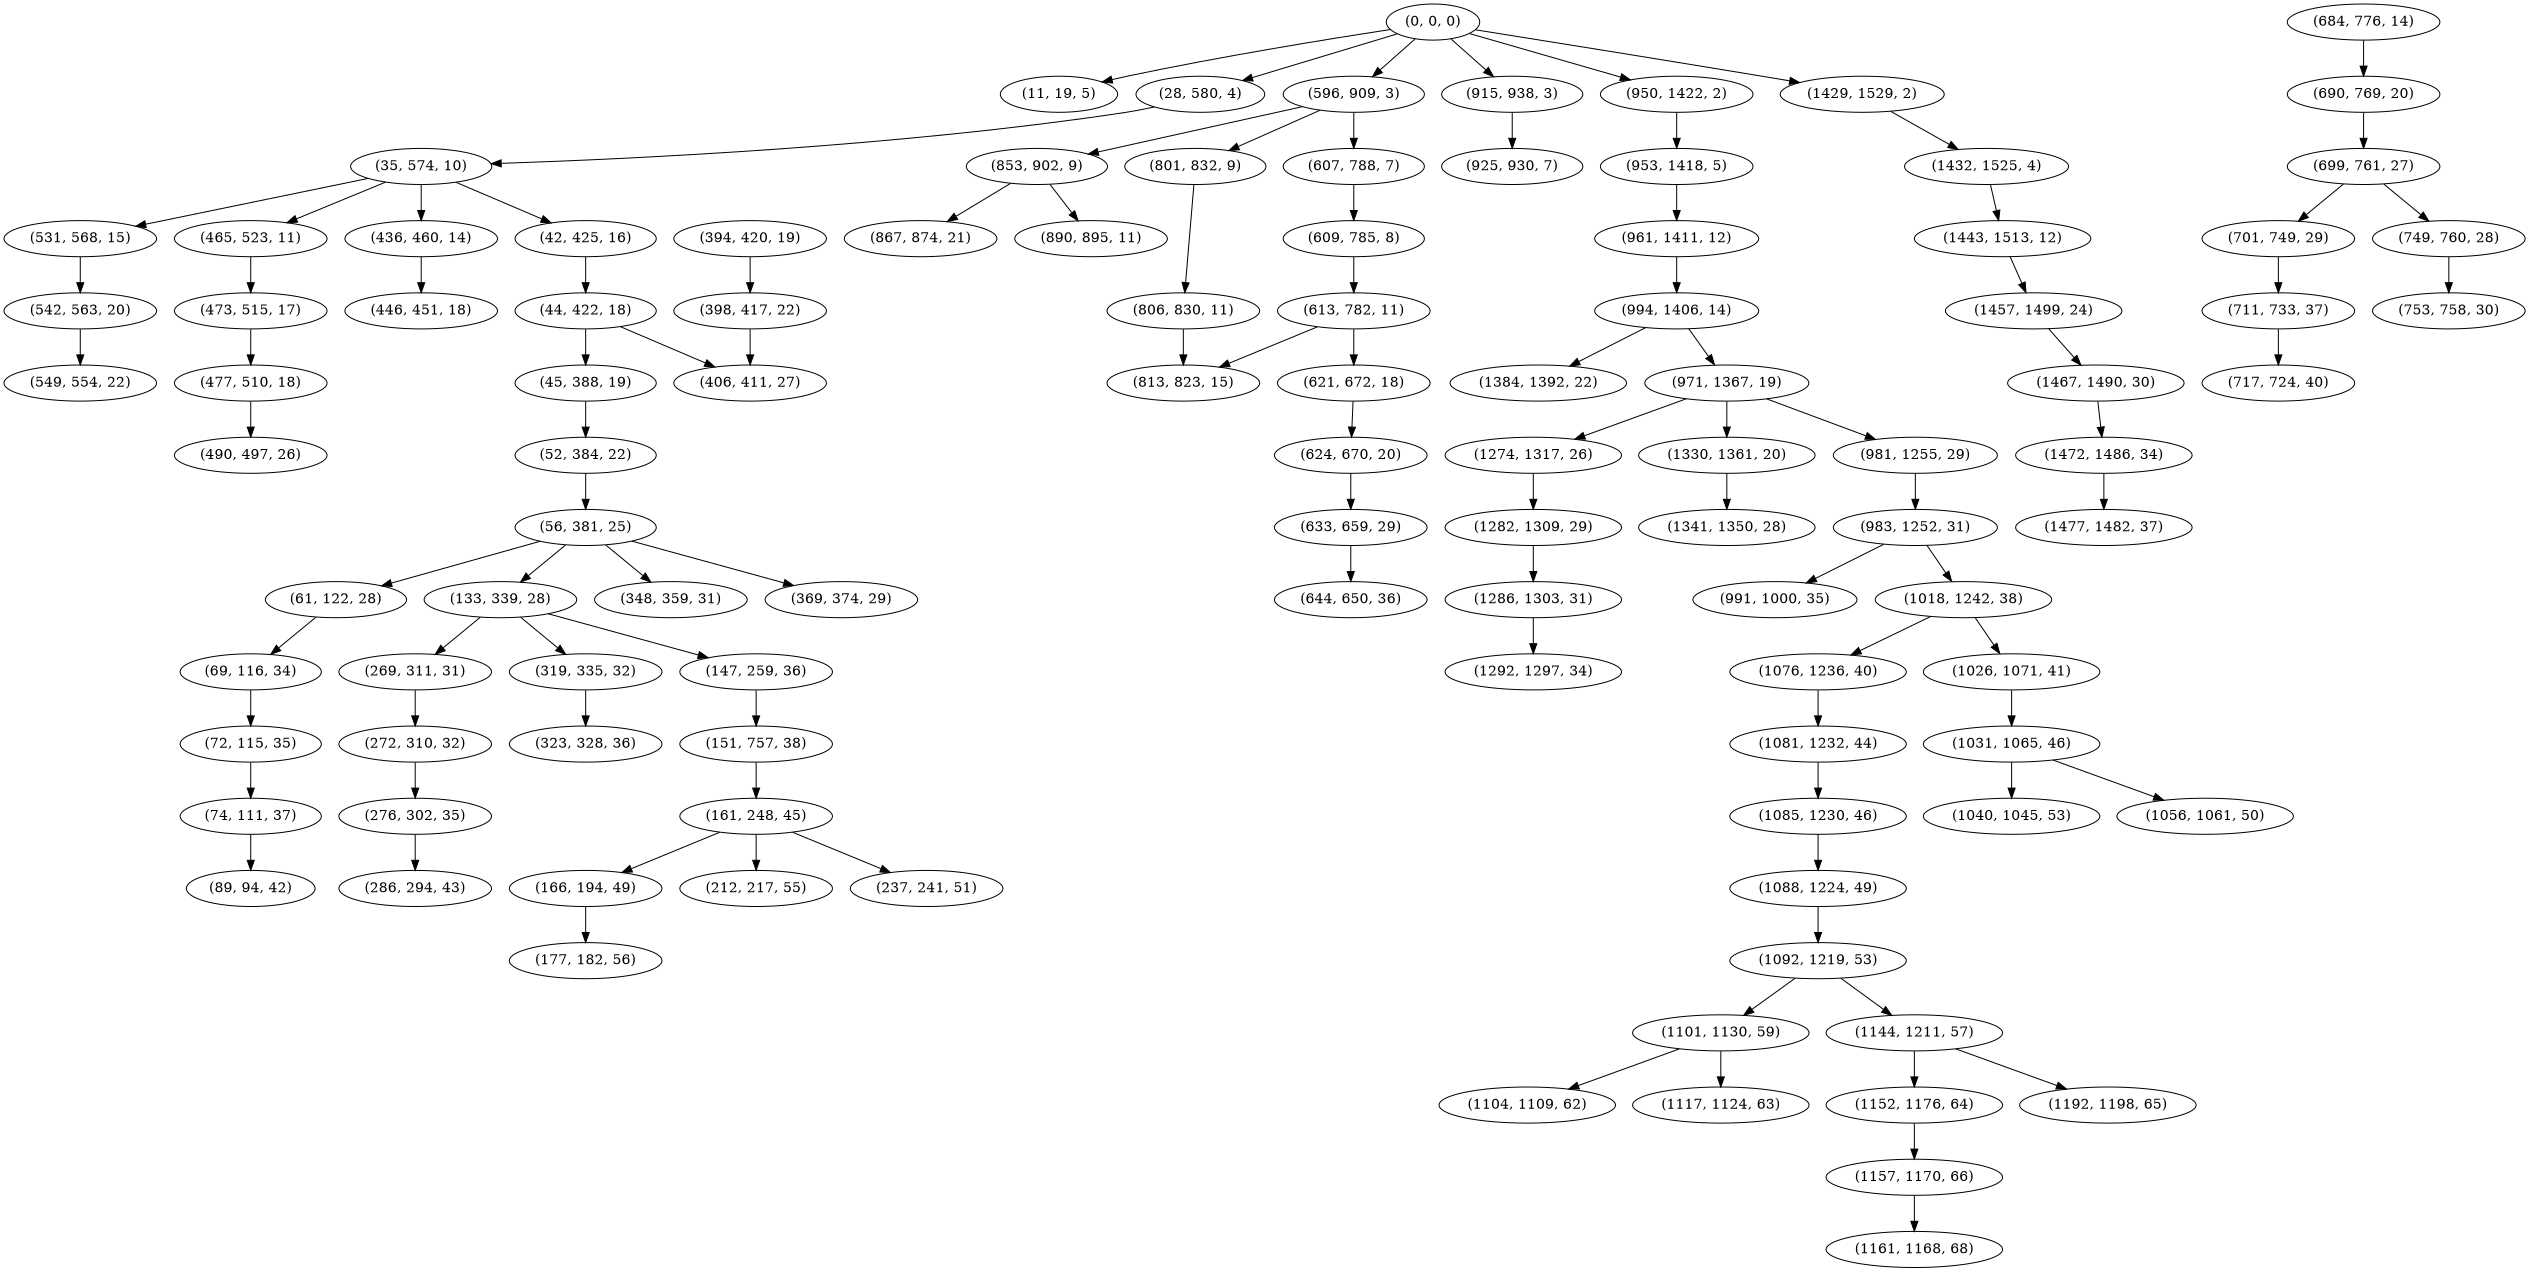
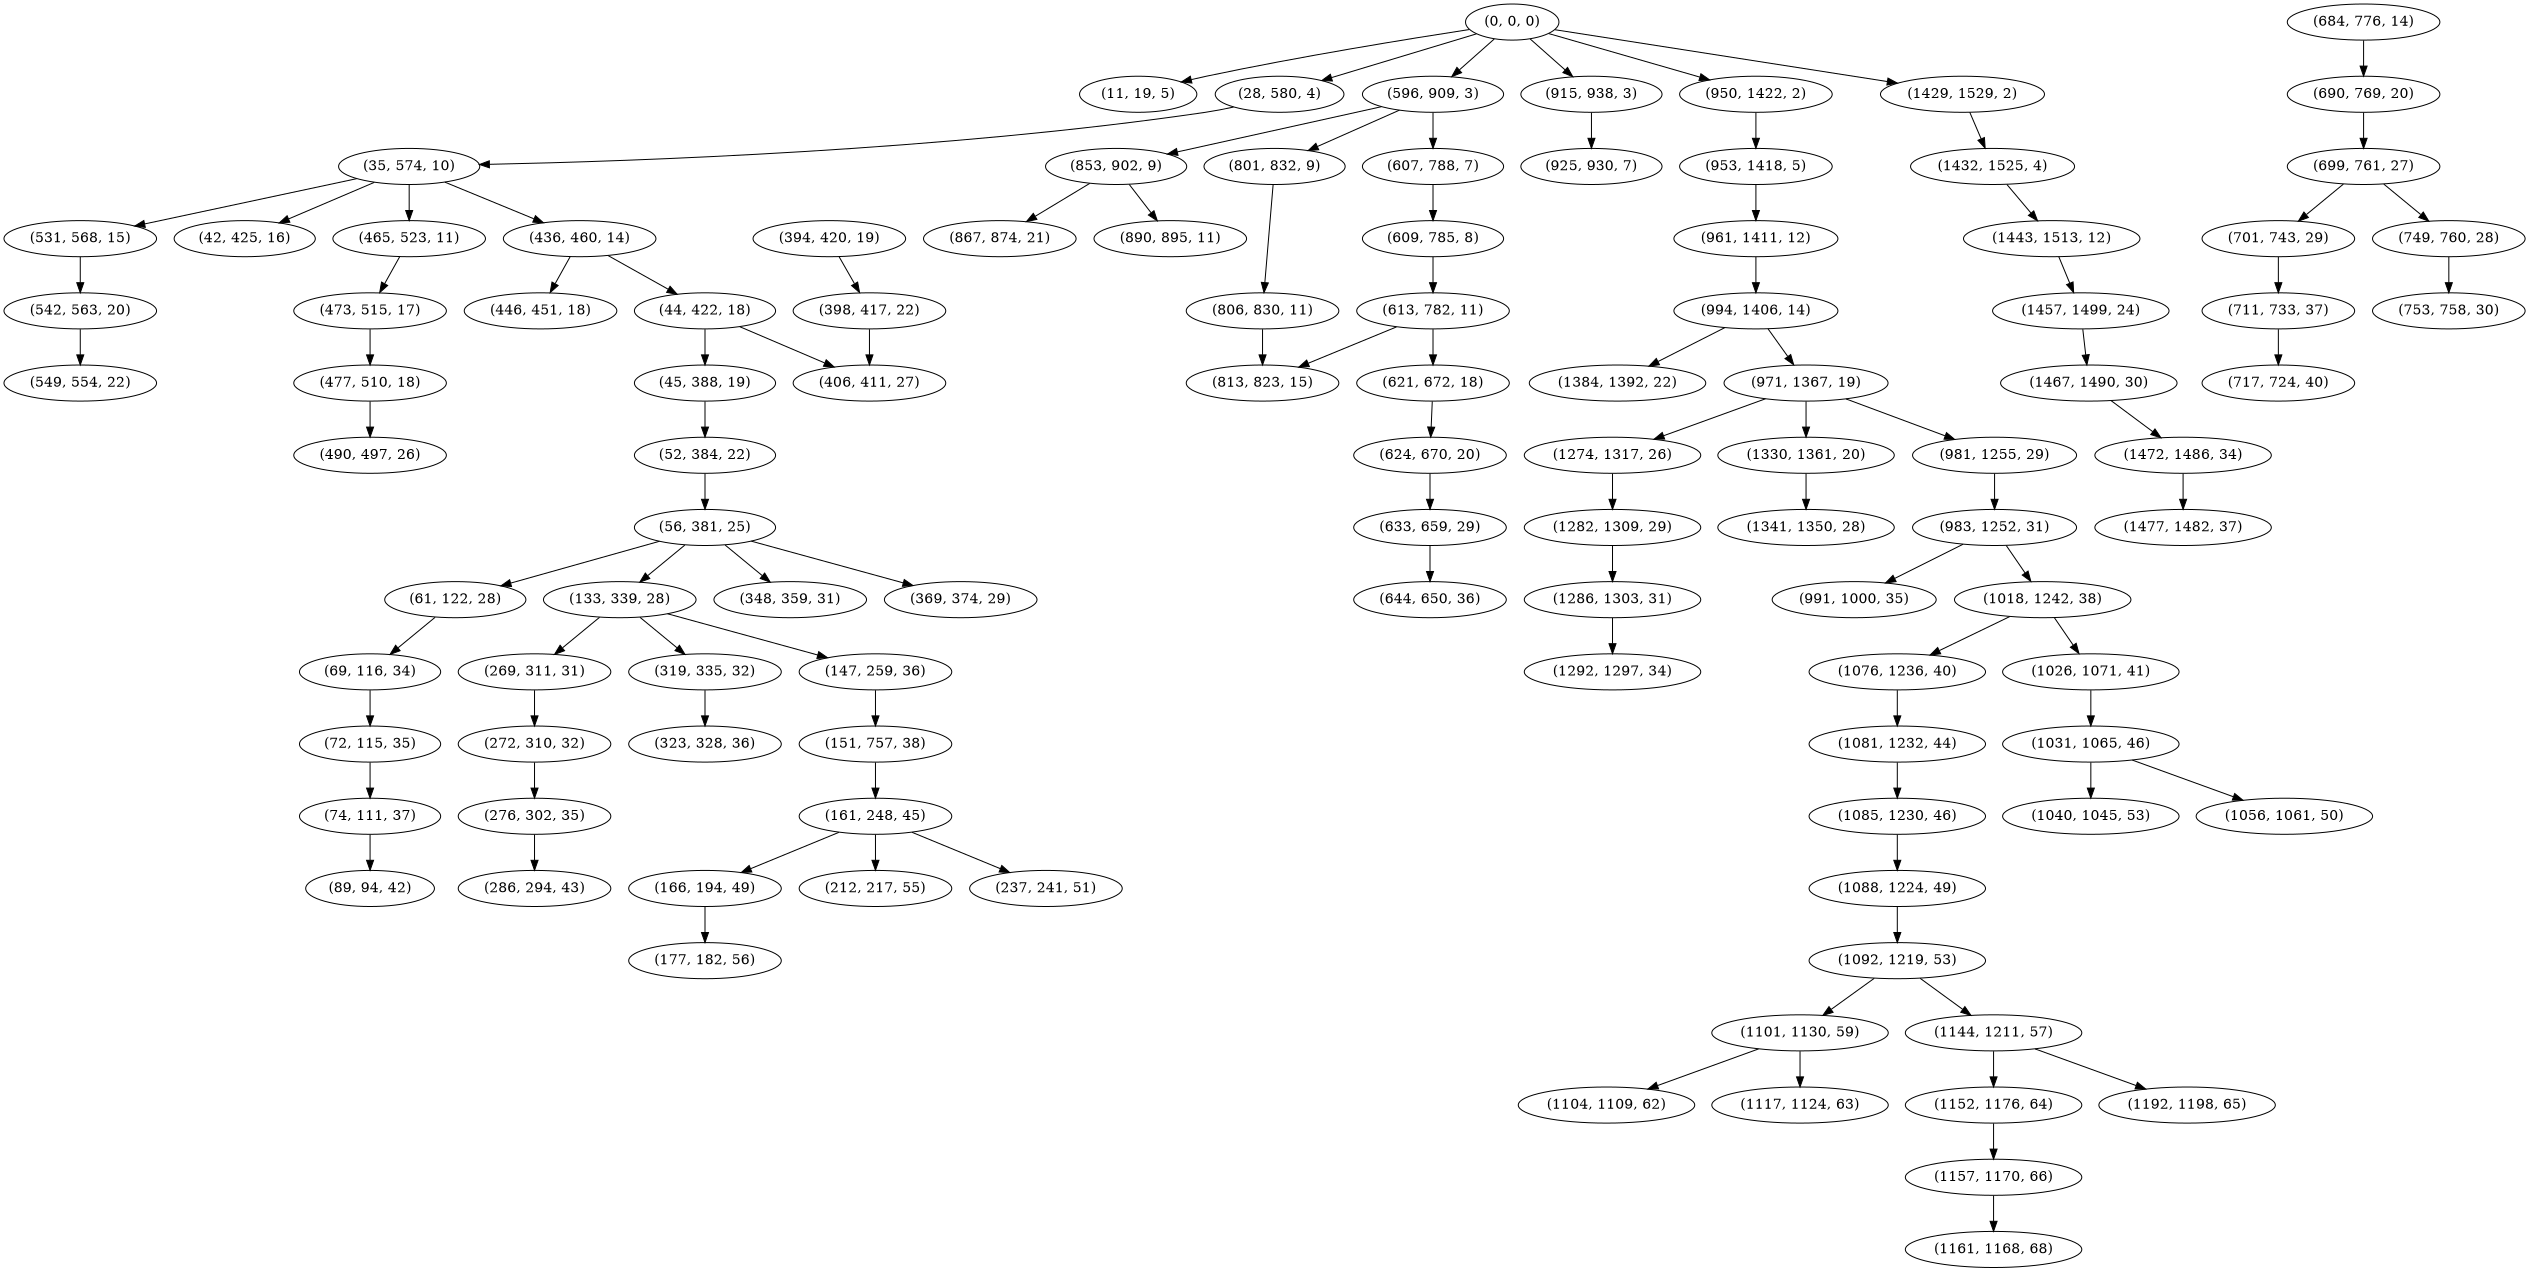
node "(701, 749, 29)": label "(701, 749, 29)" -> "(701, 743, 29)"
edge "(42, 425, 16)" -> "(44, 422, 18)": now "(436, 460, 14)" -> "(44, 422, 18)"
